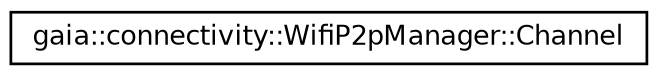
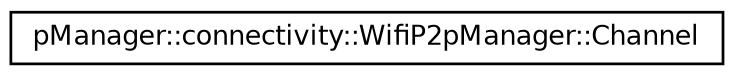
node "gaia::connectivity::WifiP2pManager::Channel": label "gaia::connectivity::WifiP2pManager::Channel" -> "pManager::connectivity::WifiP2pManager::Channel"
